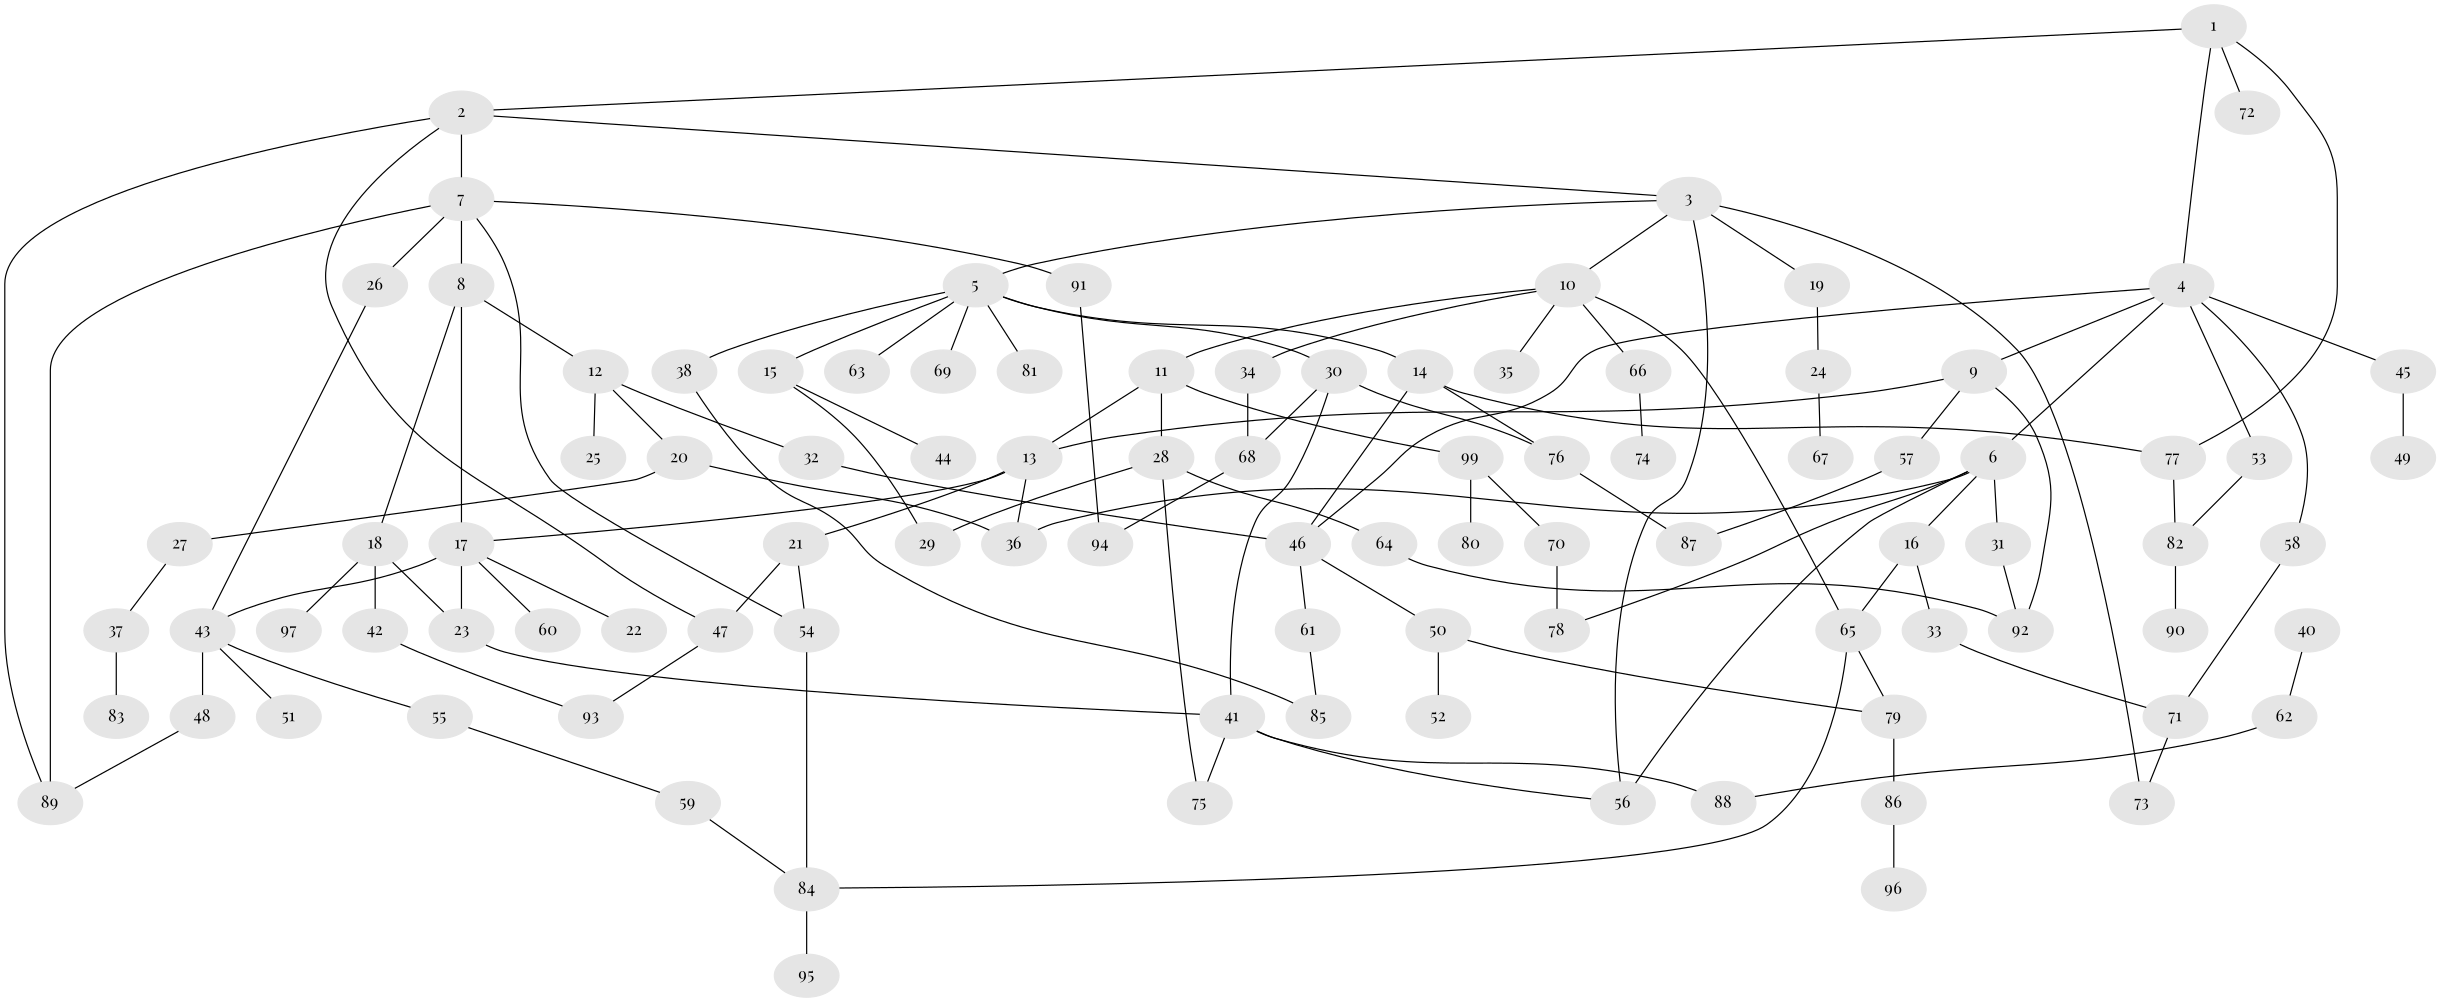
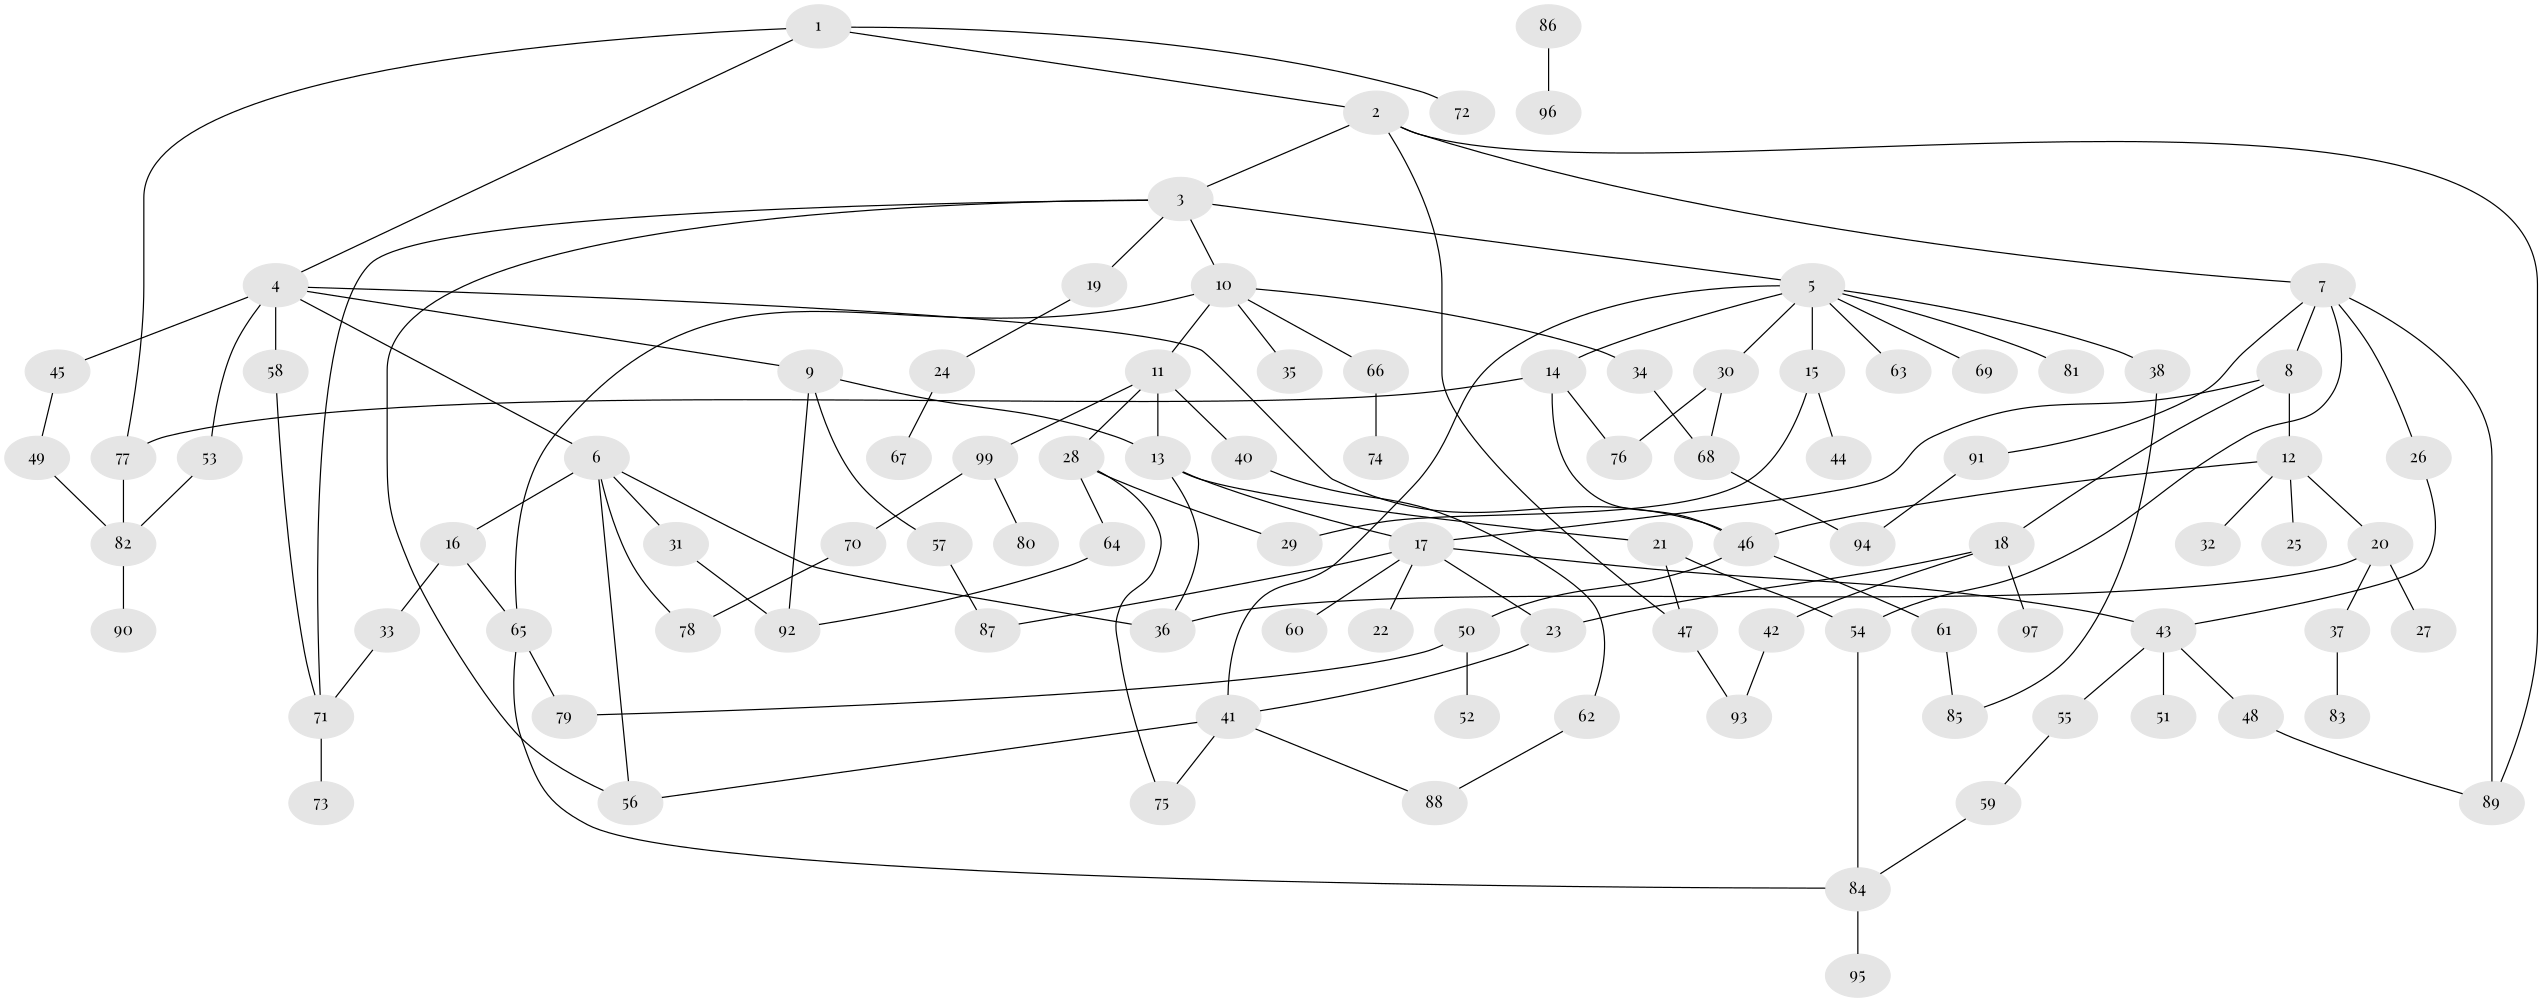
edge "3" -- "73": now "3" -- "71"
edge "11" -- "40": added
edge "49" -- "82": added
edge "76" -- "87": now "17" -- "87"
edge "32" -- "46": now "12" -- "46"
edge "30" -- "41": now "5" -- "41"
edge "27" -- "37": now "20" -- "37"
edge "79" -- "86": removed
